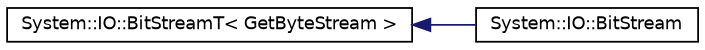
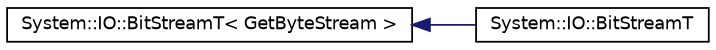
node "System::IO::BitStream": label "System::IO::BitStream" -> "System::IO::BitStreamT"
